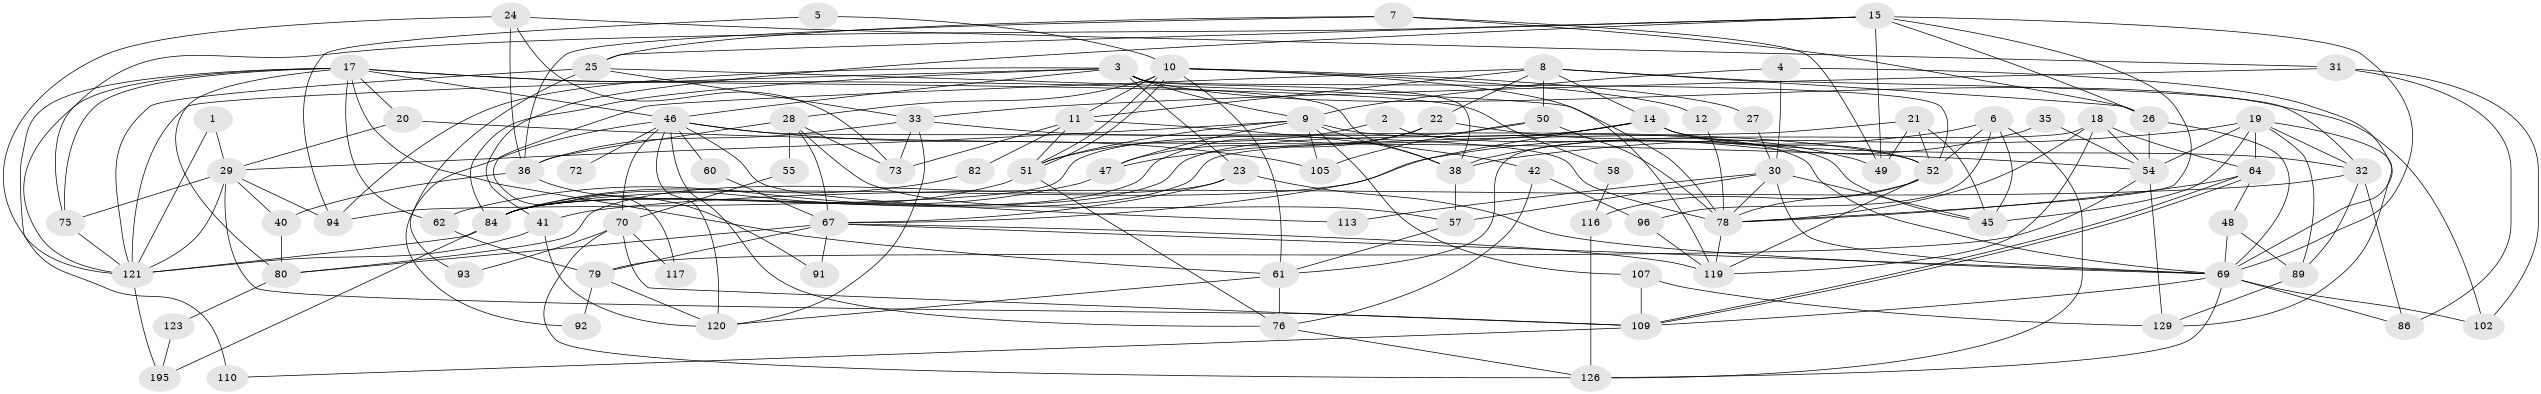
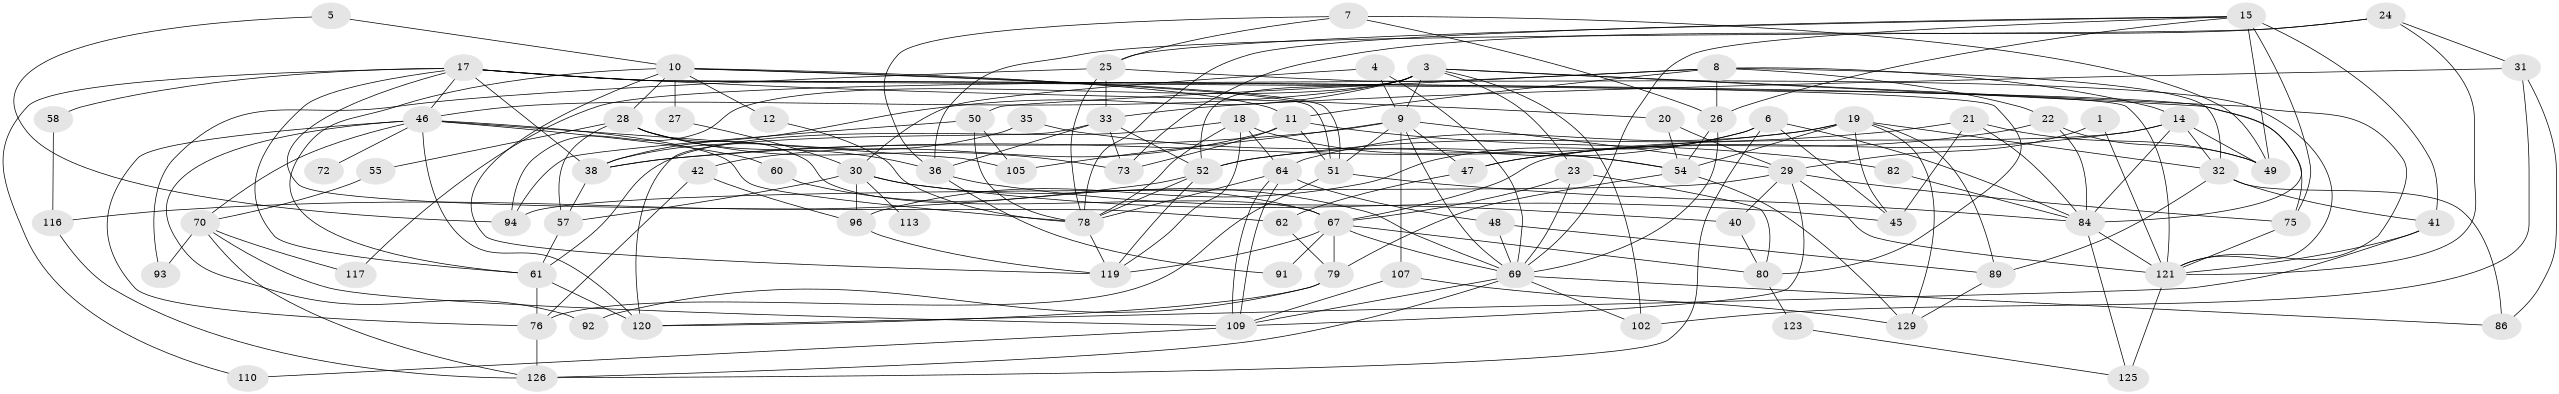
node "2": removed
edge "14" -- "52": now "14" -- "49"
edge "30" -- "78": now "30" -- "96"
edge "46" -- "113": removed
node "195": label "195" -> "125"
